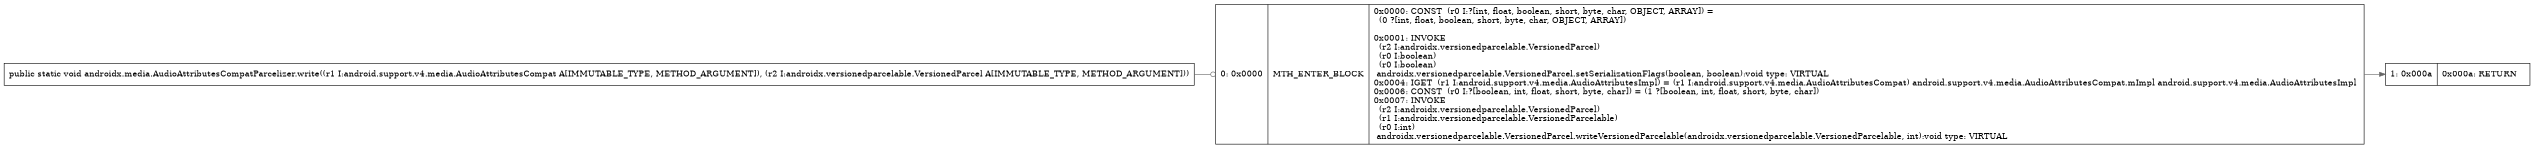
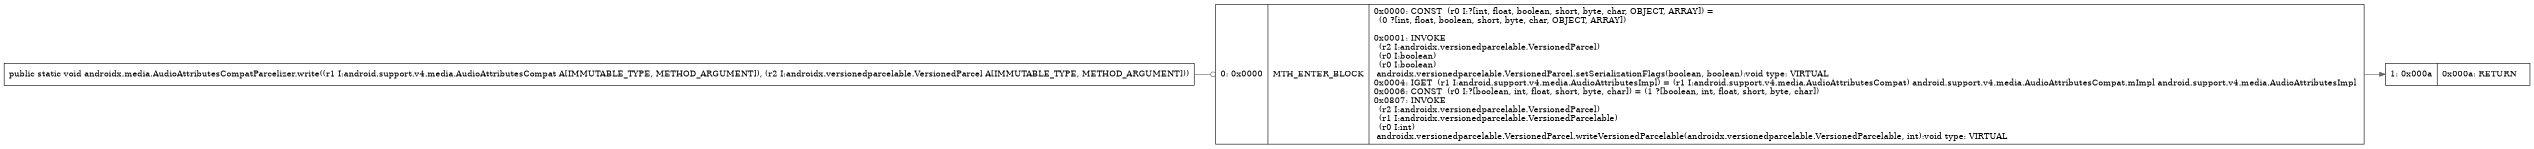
node "0: 0x0000": text "0x0007: INVOKE" -> "0x0807: INVOKE"
